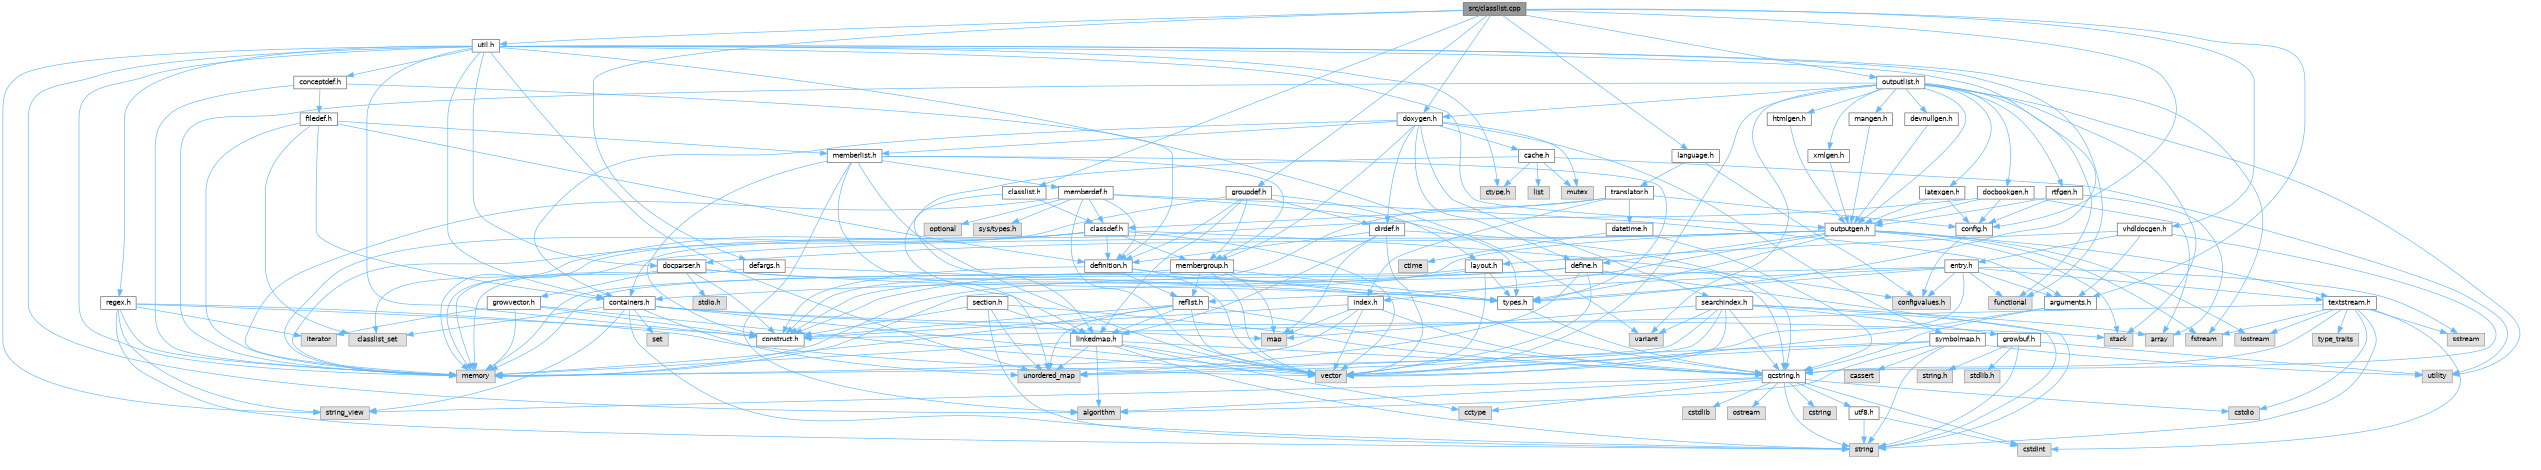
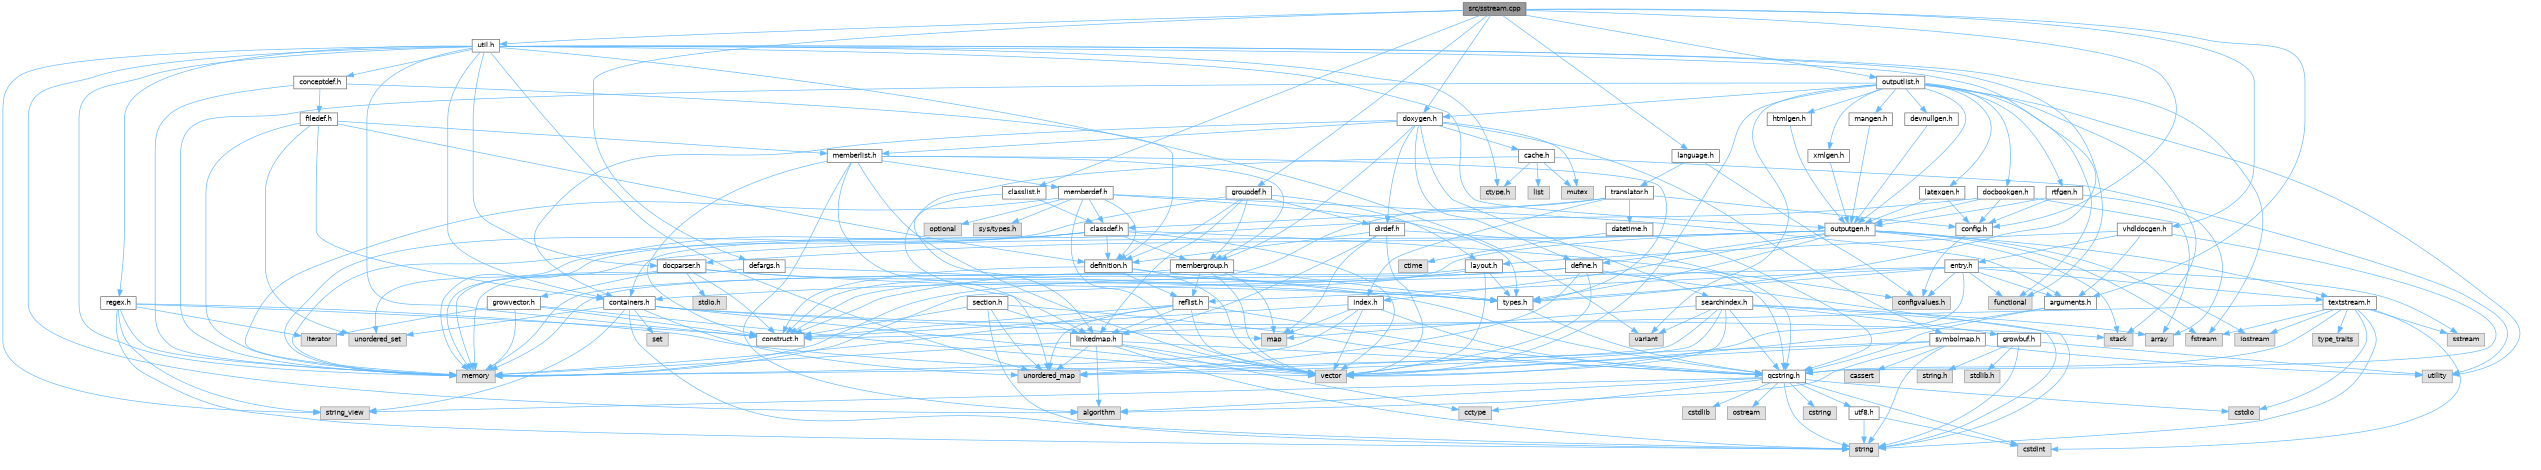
node "src/classlist.cpp": label "src/classlist.cpp" -> "src/sstream.cpp"
node "classlist_set": label "classlist_set" -> "unordered_set"
